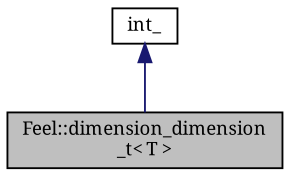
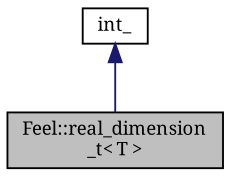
node "Feel::dimension_dimension _t< T >": label "Feel::dimension_dimension _t< T >" -> "Feel::real_dimension _t< T >"
